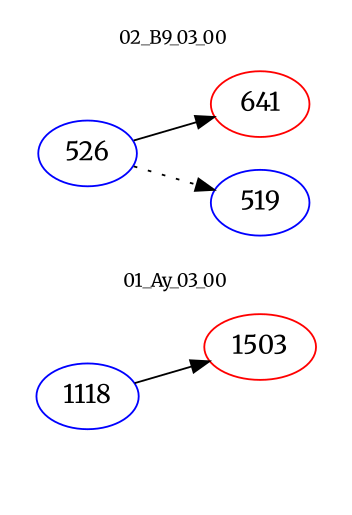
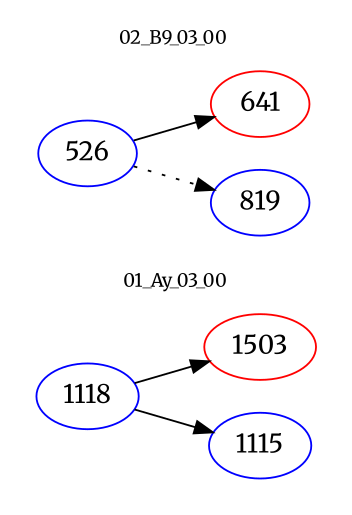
node "519": label "519" -> "819"
node "1115": added
